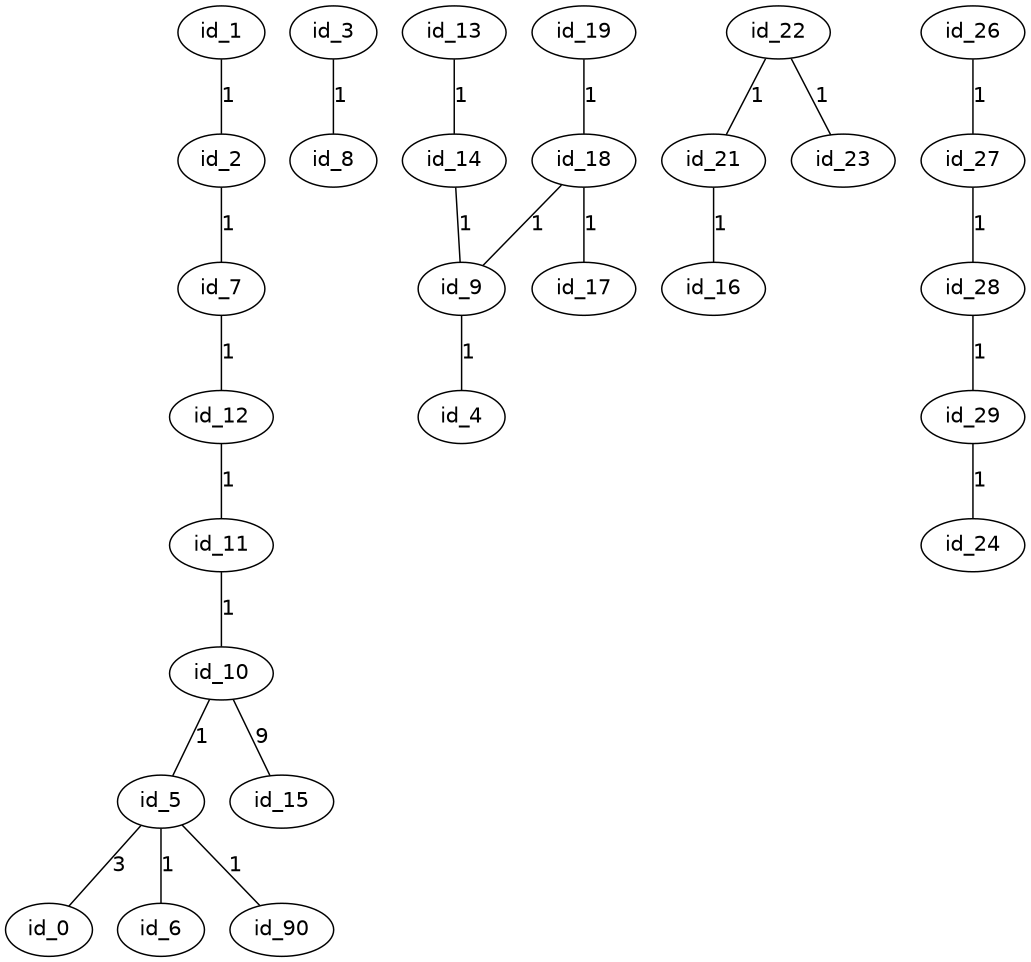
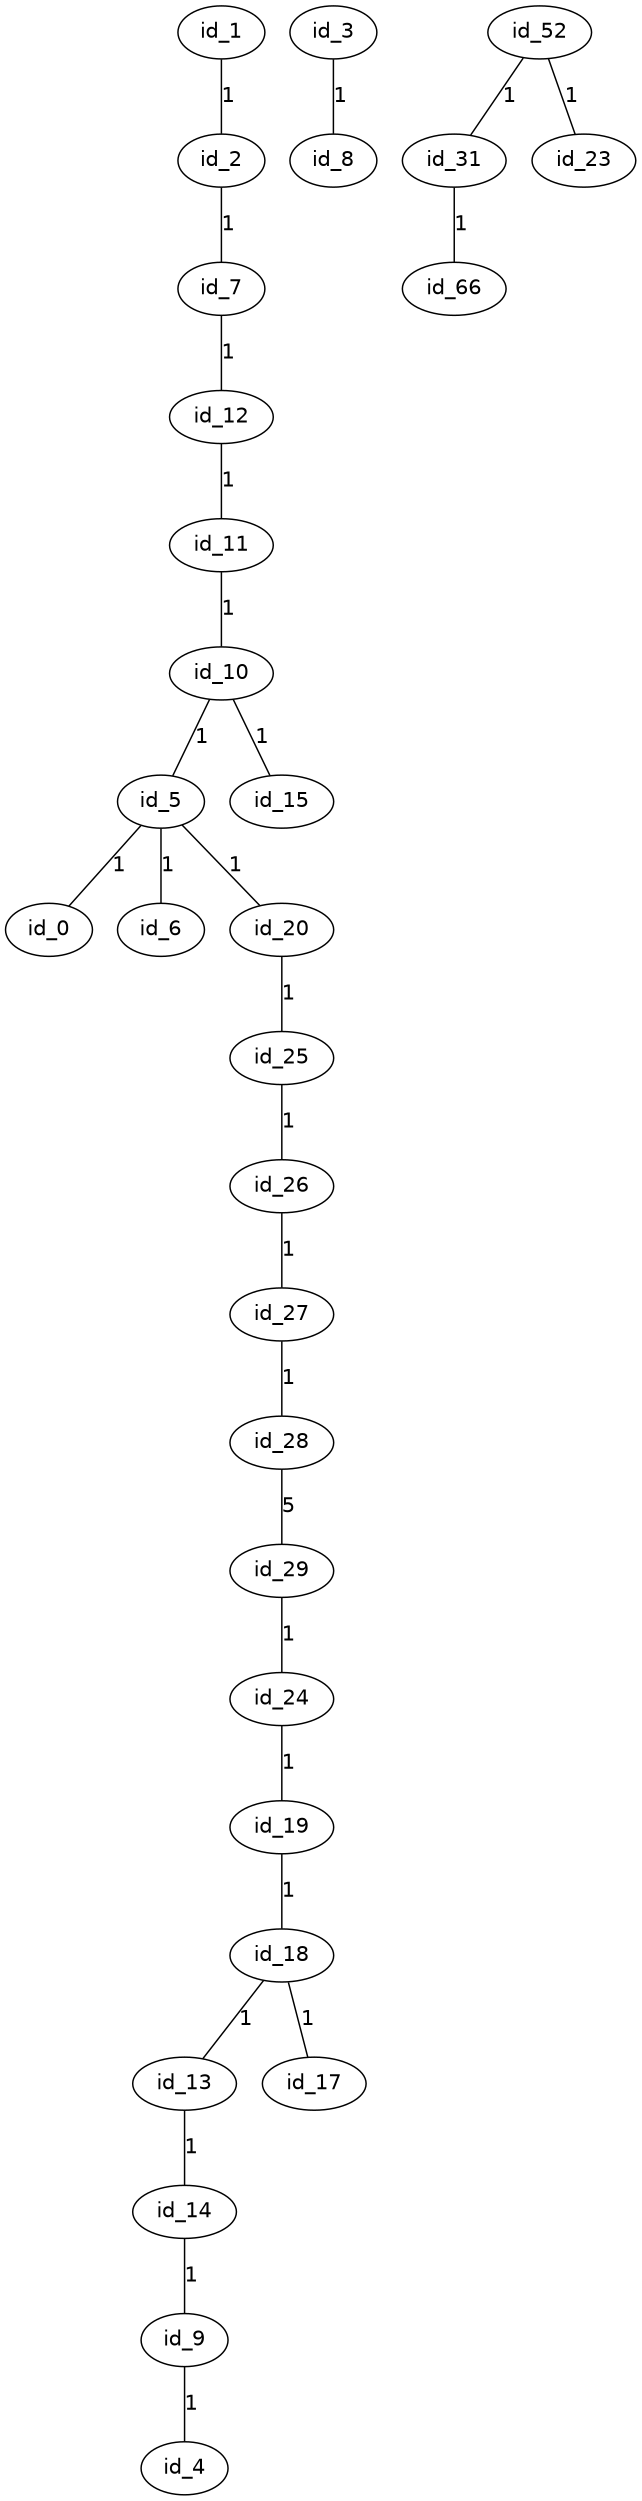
node "id_22": label "id_22" -> "id_52"
node "id_21": label "id_21" -> "id_31"
edge "id_18" -- "id_9": now "id_18" -- "id_13"
node "id_16": label "id_16" -> "id_66"
edge "id_28" -- "id_29": label "1" -> "5"
edge "id_10" -- "id_15": label "9" -> "1"
edge "id_5" -- "id_0": label "3" -> "1"
node "id_90": label "id_90" -> "id_20"
node "id_25": added
edge "id_24" -- "id_19": added, label "1"
